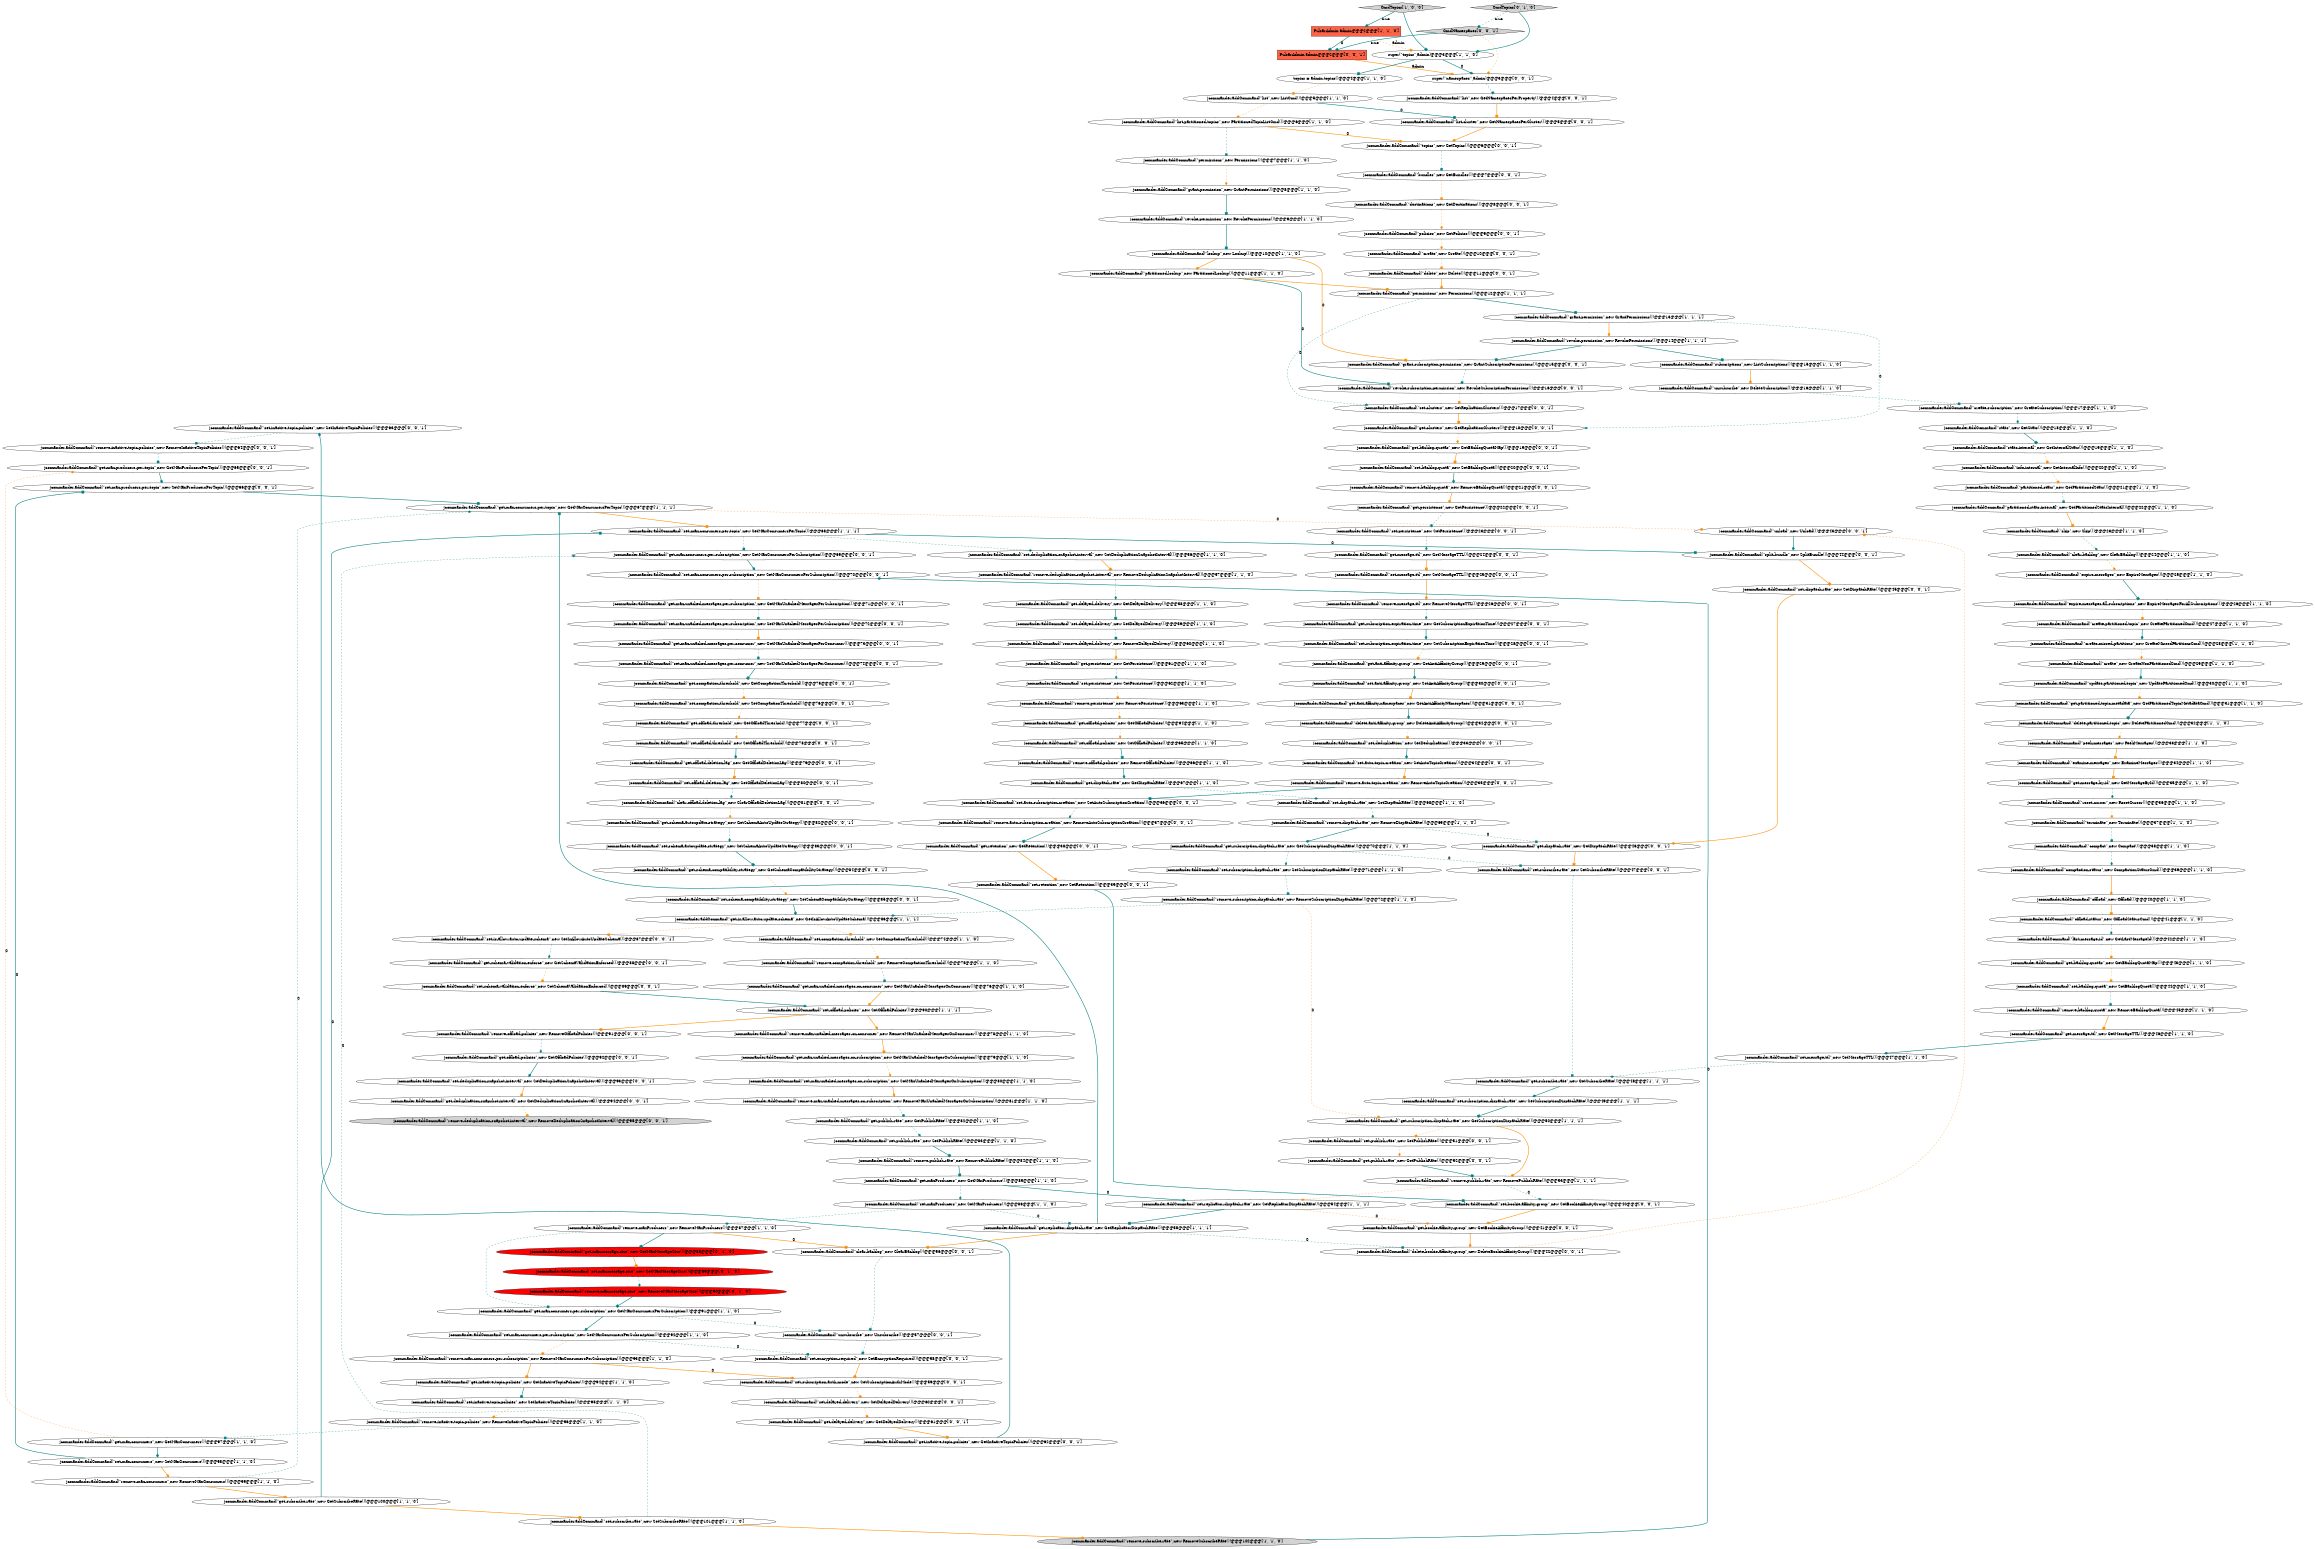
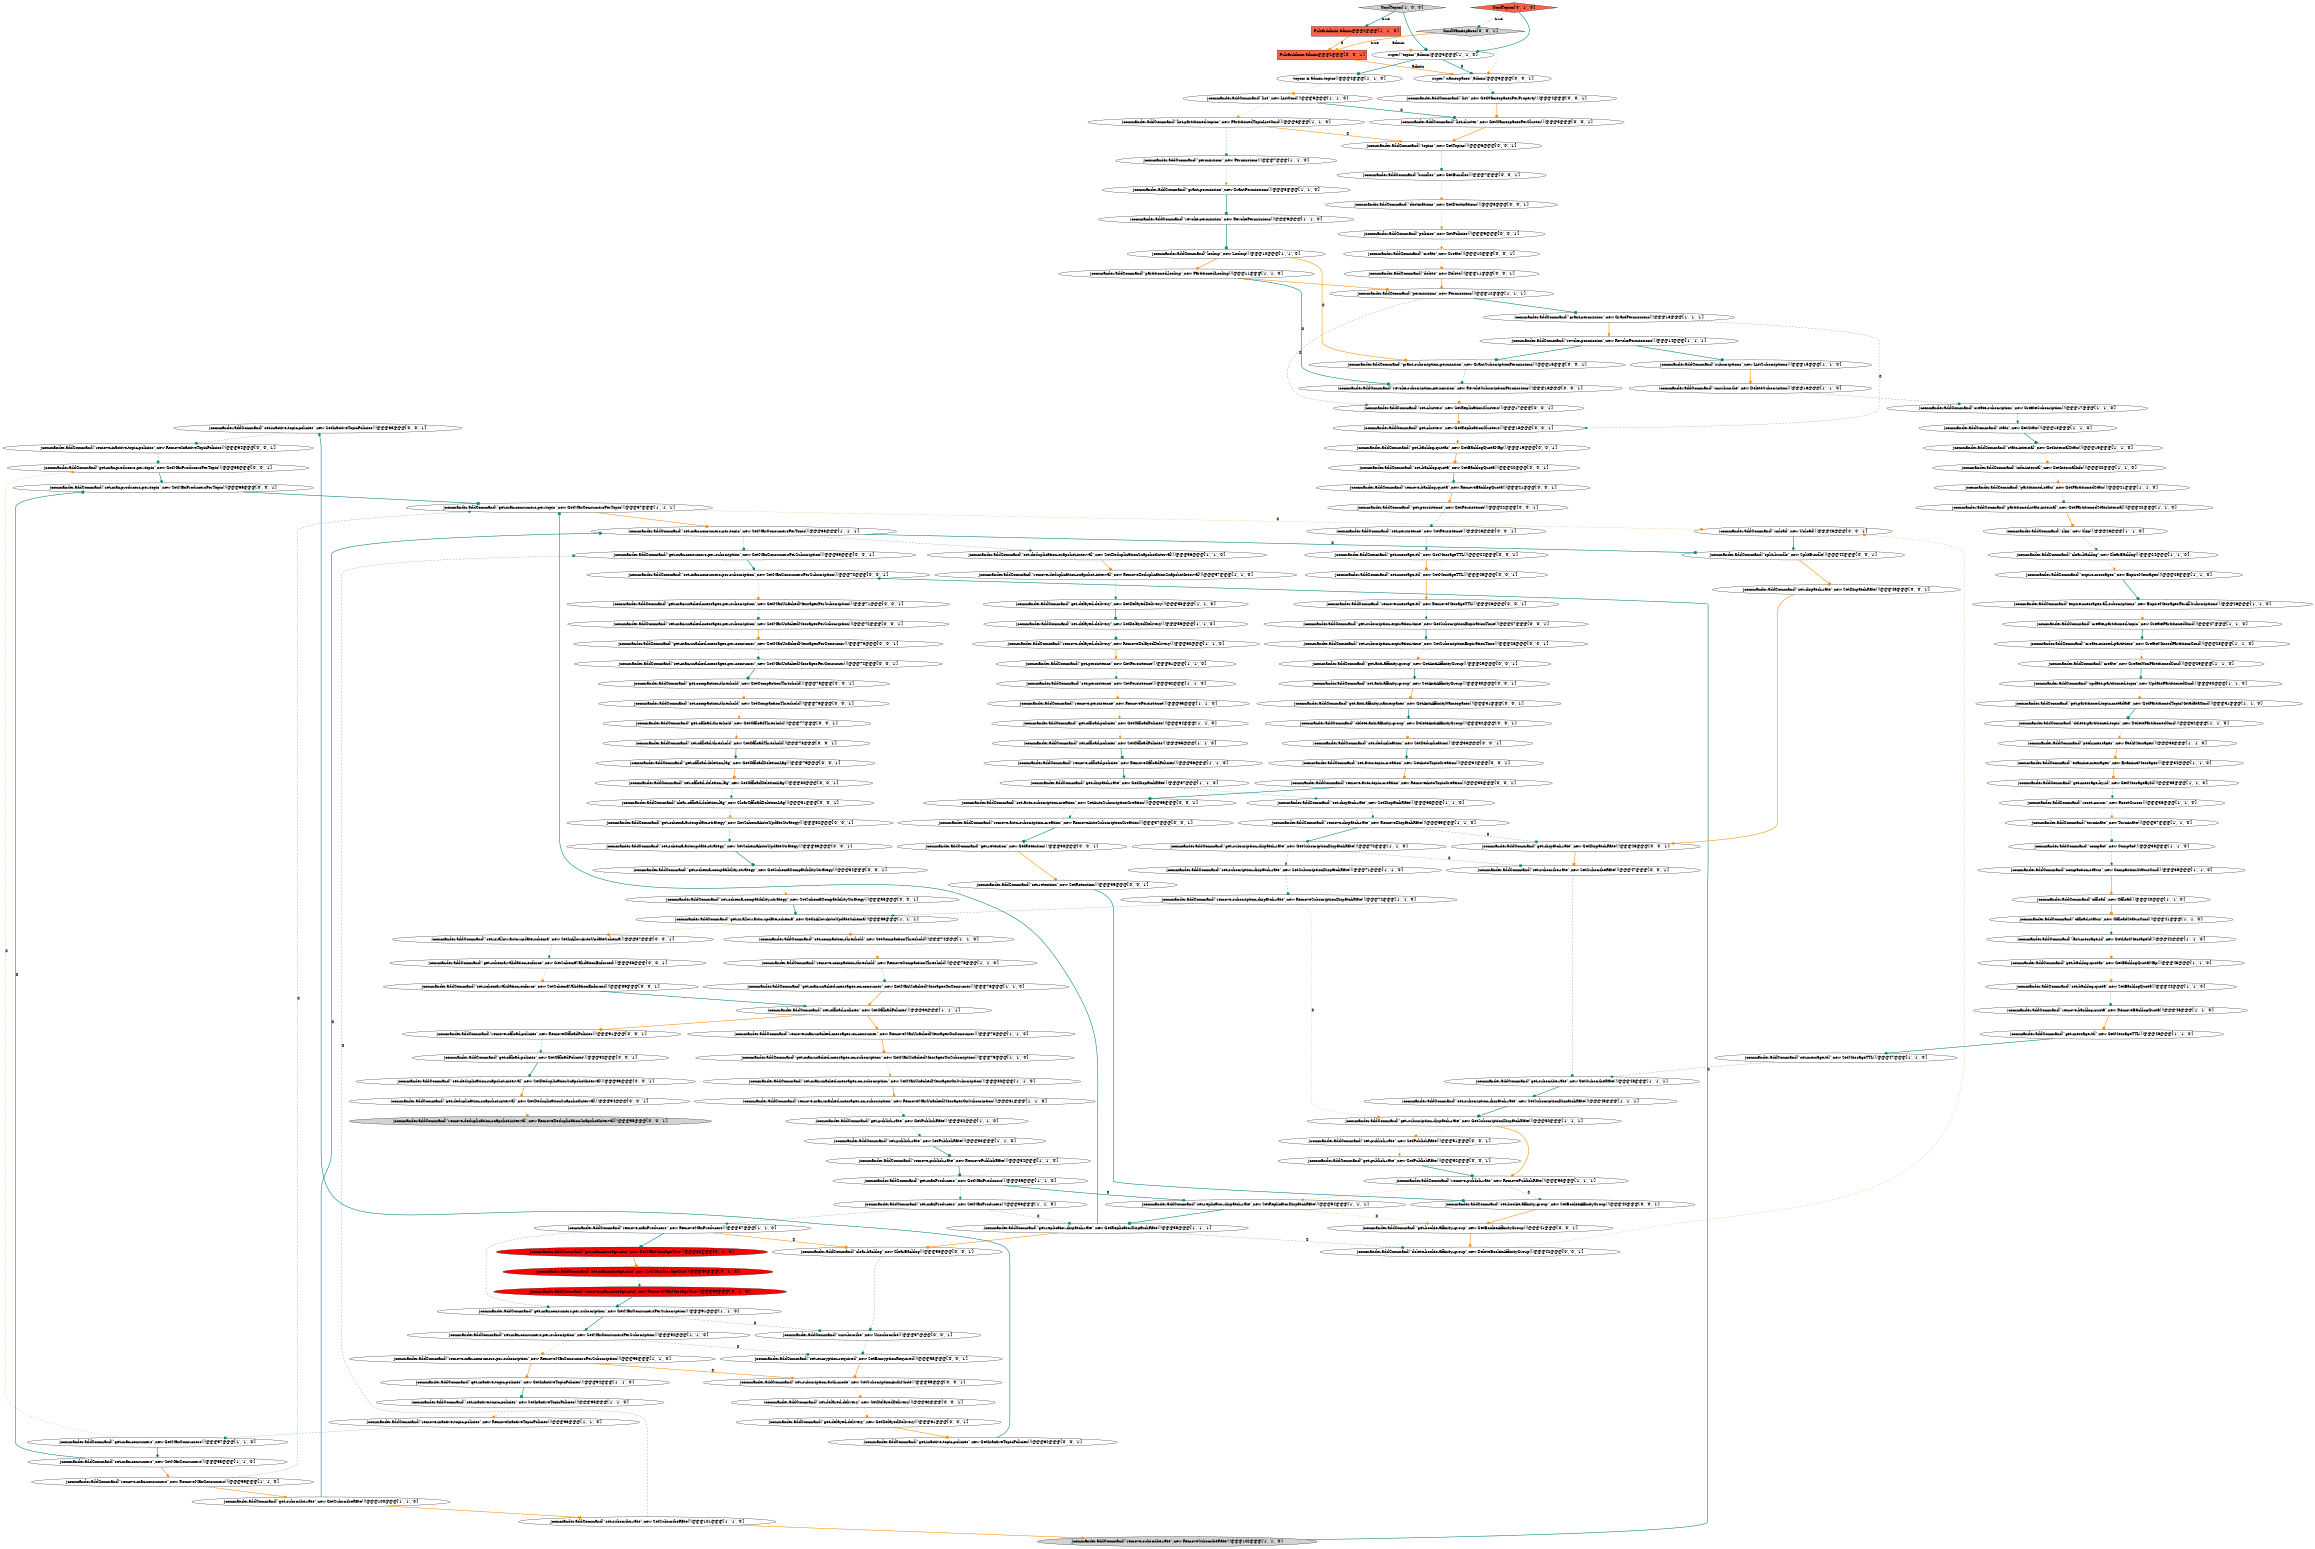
node "CmdTopics['0', '1', '0']": fillcolor lightgray -> tomato
edge "CmdNamespaces['0', '0', '1']" -> "PulsarAdmin admin@@@2@@@['0', '0', '1']": color teal -> darkorange
edge "PulsarAdmin admin@@@2@@@['1', '1', '0']" -> "PulsarAdmin admin@@@2@@@['0', '0', '1']": color teal -> darkorange
